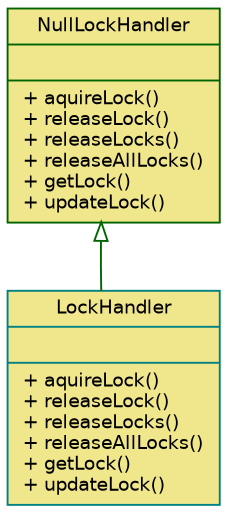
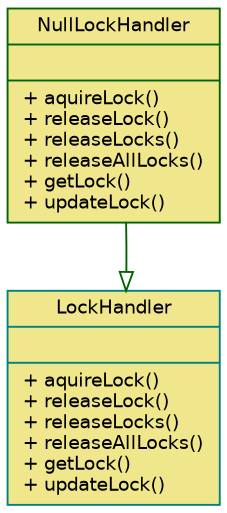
edge "LockHandler" -> "NullLockHandler": reversed
